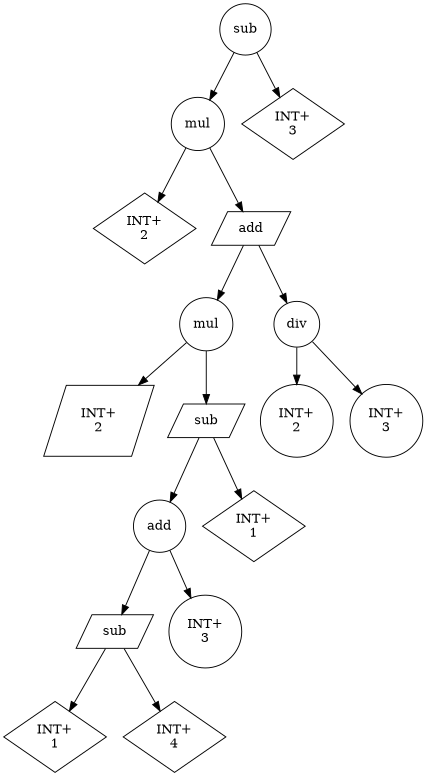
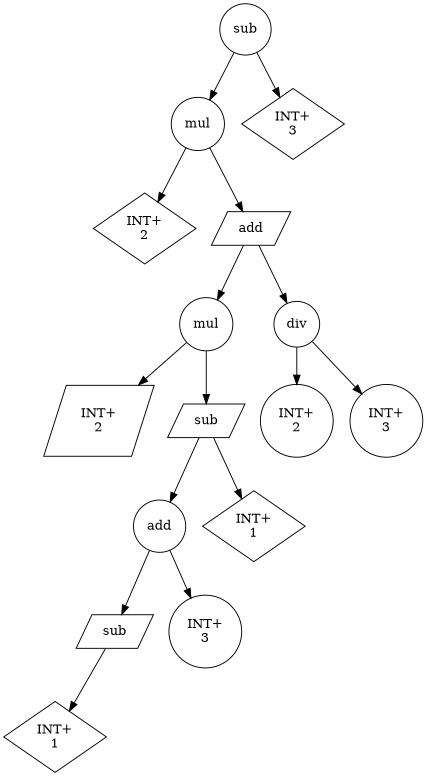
node "INT+ 4": removed
